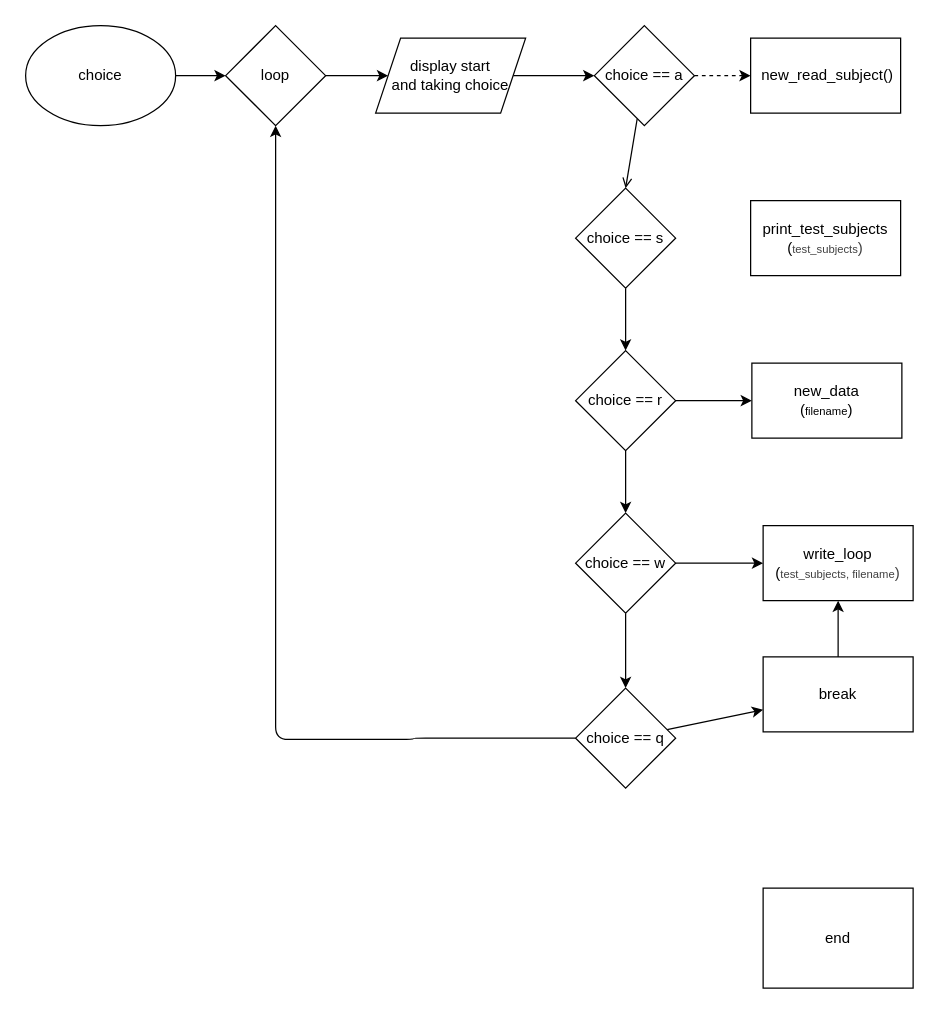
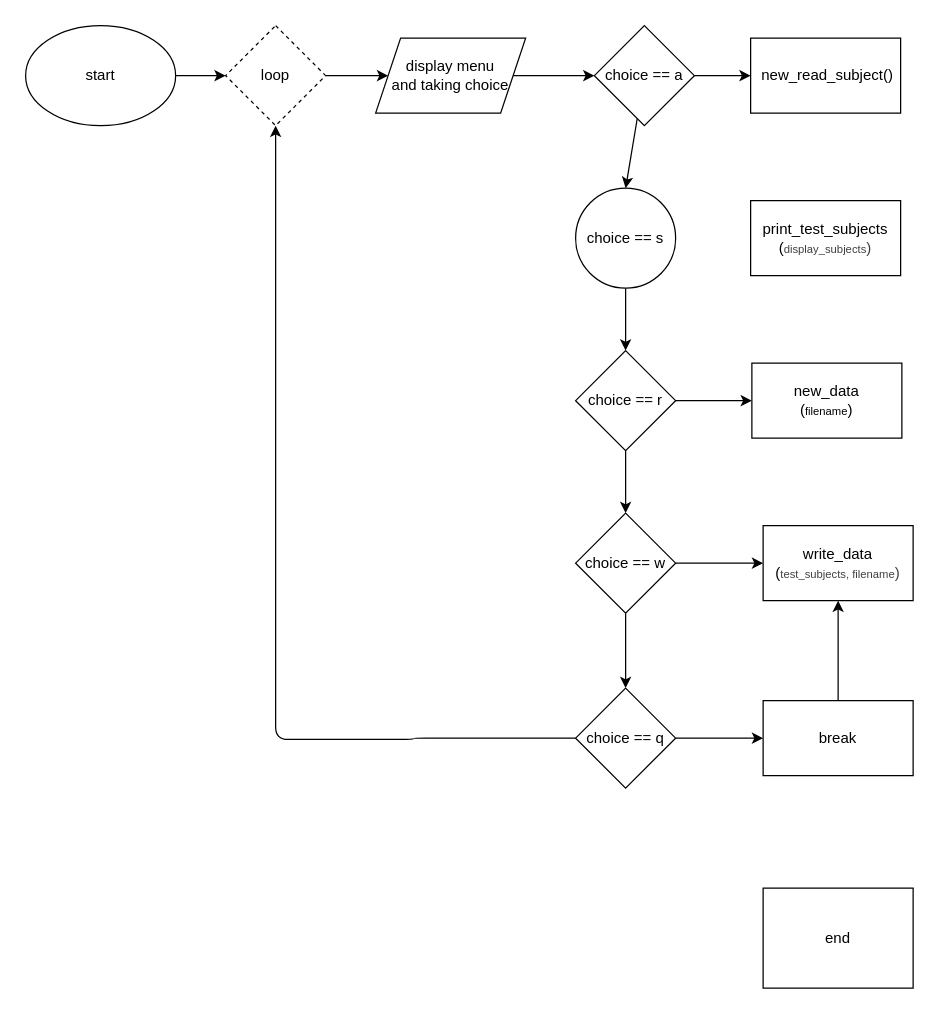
node "choice": label "choice" -> "start"
node "loop": style solid -> dashed
node "display start and taking choice": label "display start and taking choice" -> "display menu and taking choice"
edge "choice == a" -> "new_read_subject()": style dashed -> solid
edge "choice == a" -> "choice == s": arrowhead open -> classic
node "choice == s": shape diamond -> ellipse
node "print_test_subjects (test_subjects)": label "print_test_subjects (test_subjects)" -> "print_test_subjects (display_subjects)"
node "write_loop (test_subjects, filename)": label "write_loop (test_subjects, filename)" -> "write_data (test_subjects, filename)"
node "break": moved (838, 694) -> (838, 738)
